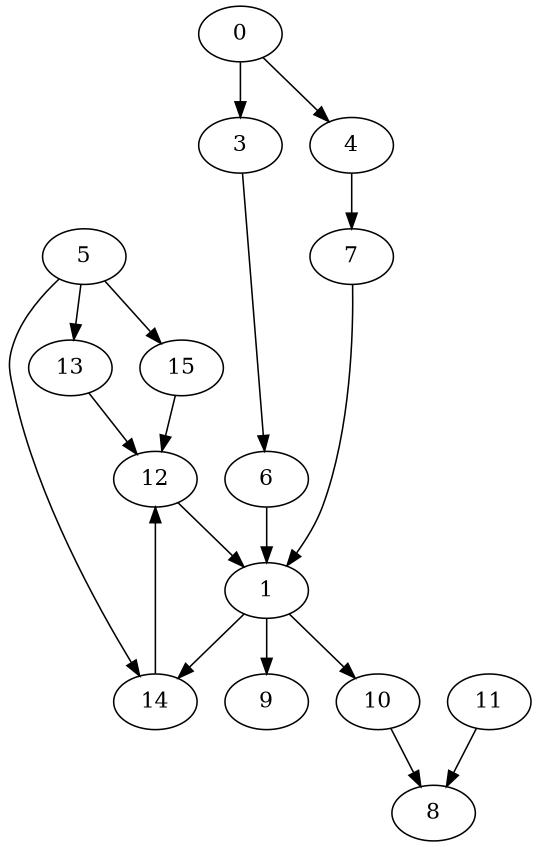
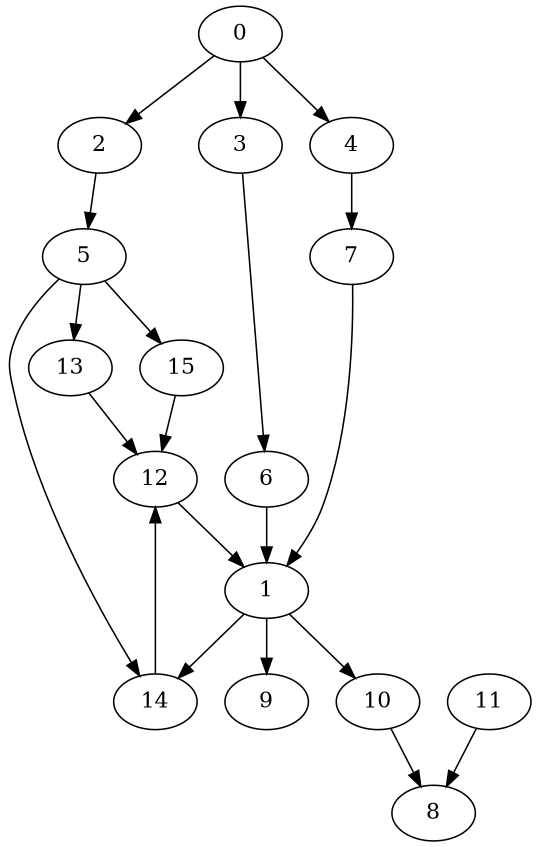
node "2": added
